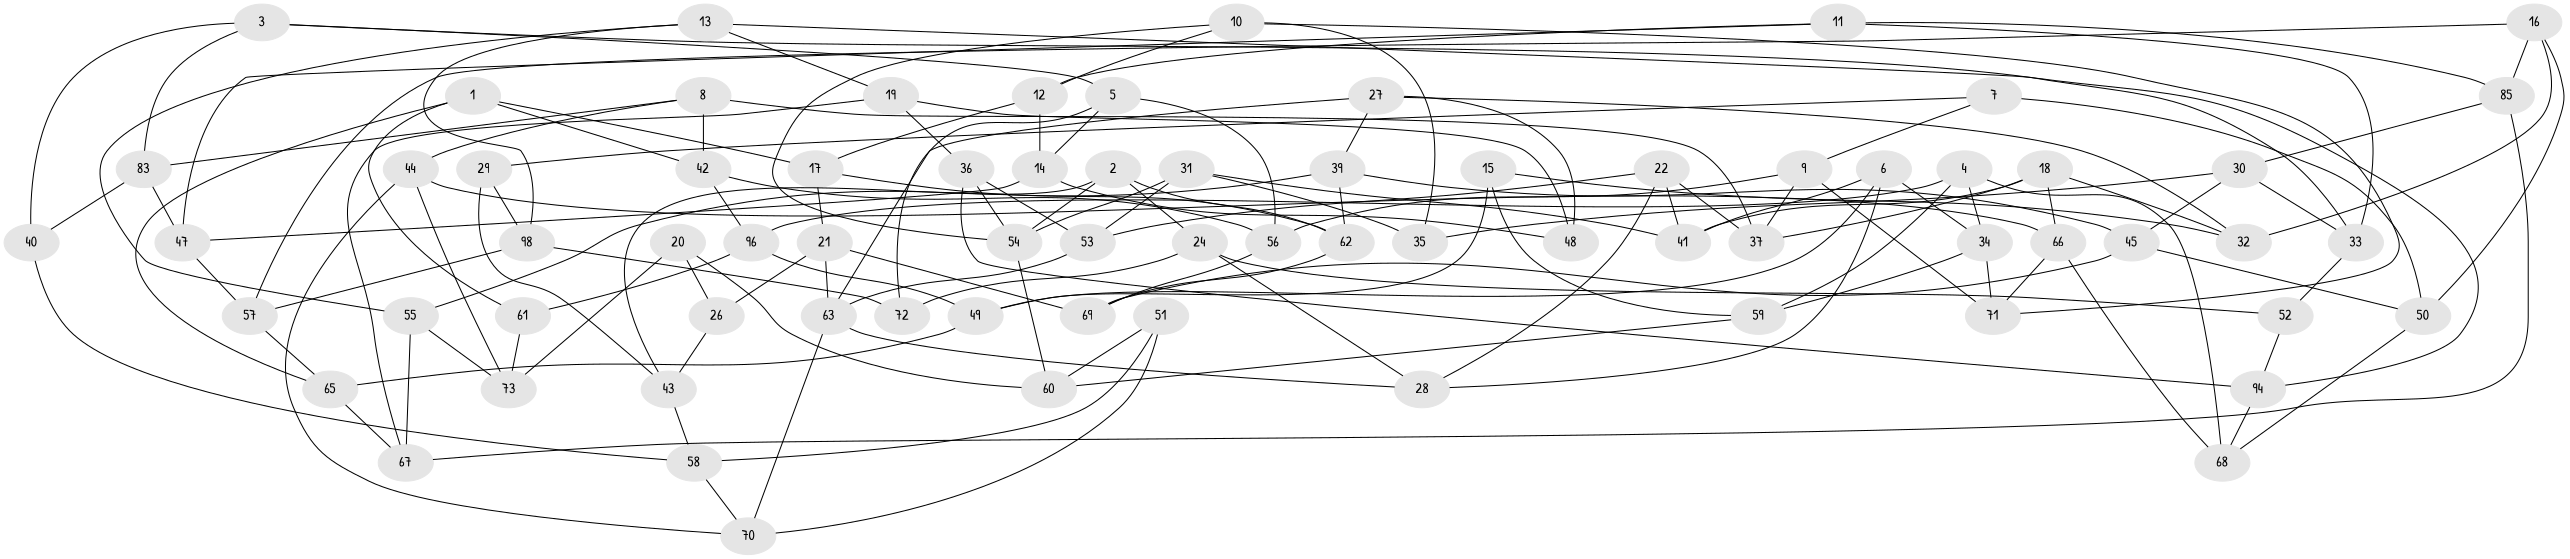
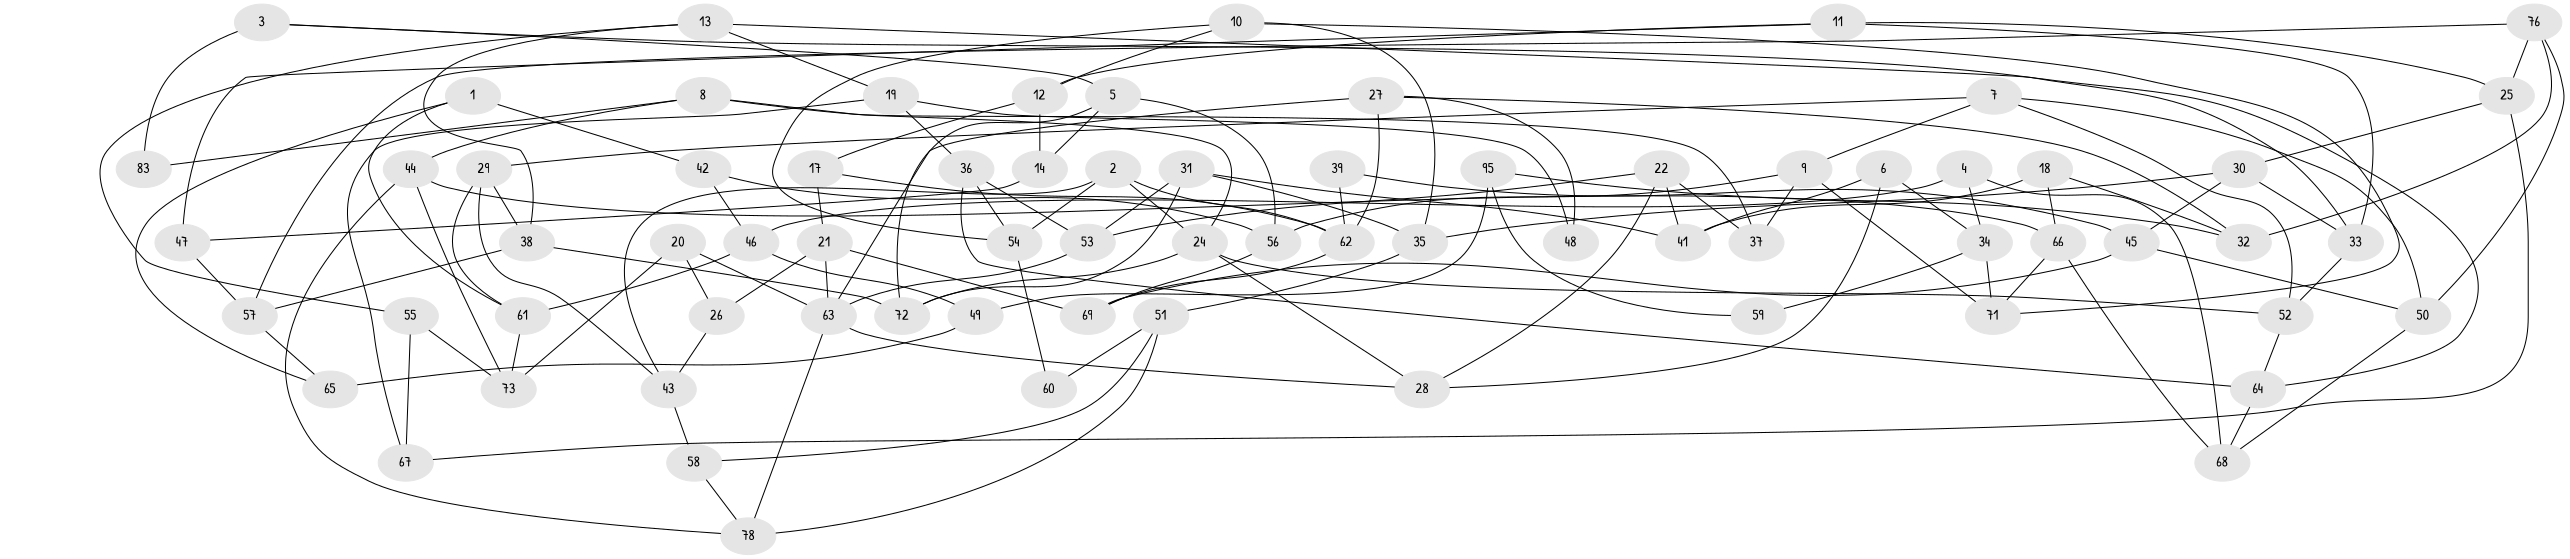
node "16": label "16" -> "76"
node "85": label "85" -> "25"
edge "1" -- "17": removed
edge "8" -- "42": now "8" -- "24"
edge "27" -- "39": now "27" -- "62"
node "15": label "15" -> "95"
edge "7" -- "52": added
edge "39" -- "55": removed
edge "83" -- "47": removed
edge "18" -- "37": removed
edge "14" -- "48": removed
edge "31" -- "54": now "31" -- "72"
node "40": removed
node "98": label "98" -> "38"
node "96": label "96" -> "46"
edge "29" -- "61": added
edge "4" -- "59": removed
edge "35" -- "51": added
edge "6" -- "49": removed
edge "20" -- "60": now "20" -- "63"
edge "59" -- "60": removed
node "94": label "94" -> "64"
edge "65" -- "67": removed
node "70": label "70" -> "78"
